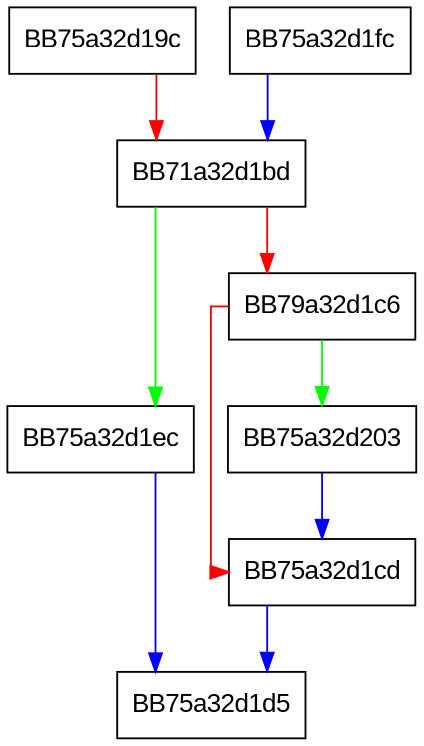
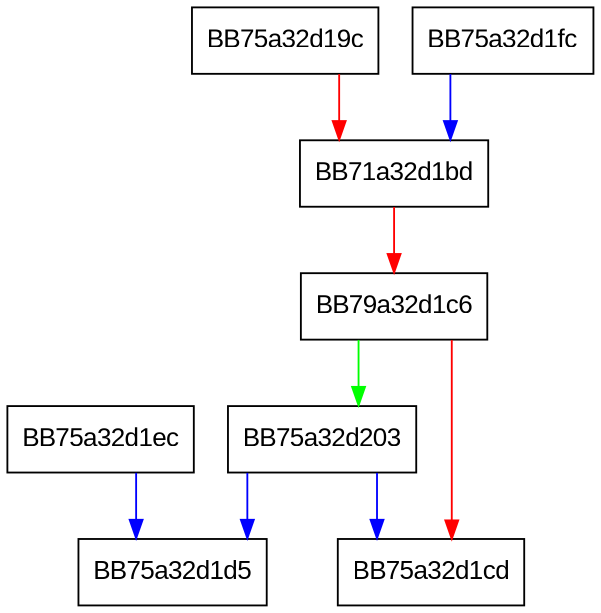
edge "BB71a32d1bd" -> "BB75a32d1ec": removed
edge "BB75a32d1cd" -> "BB75a32d1d5": now "BB75a32d203" -> "BB75a32d1d5"
